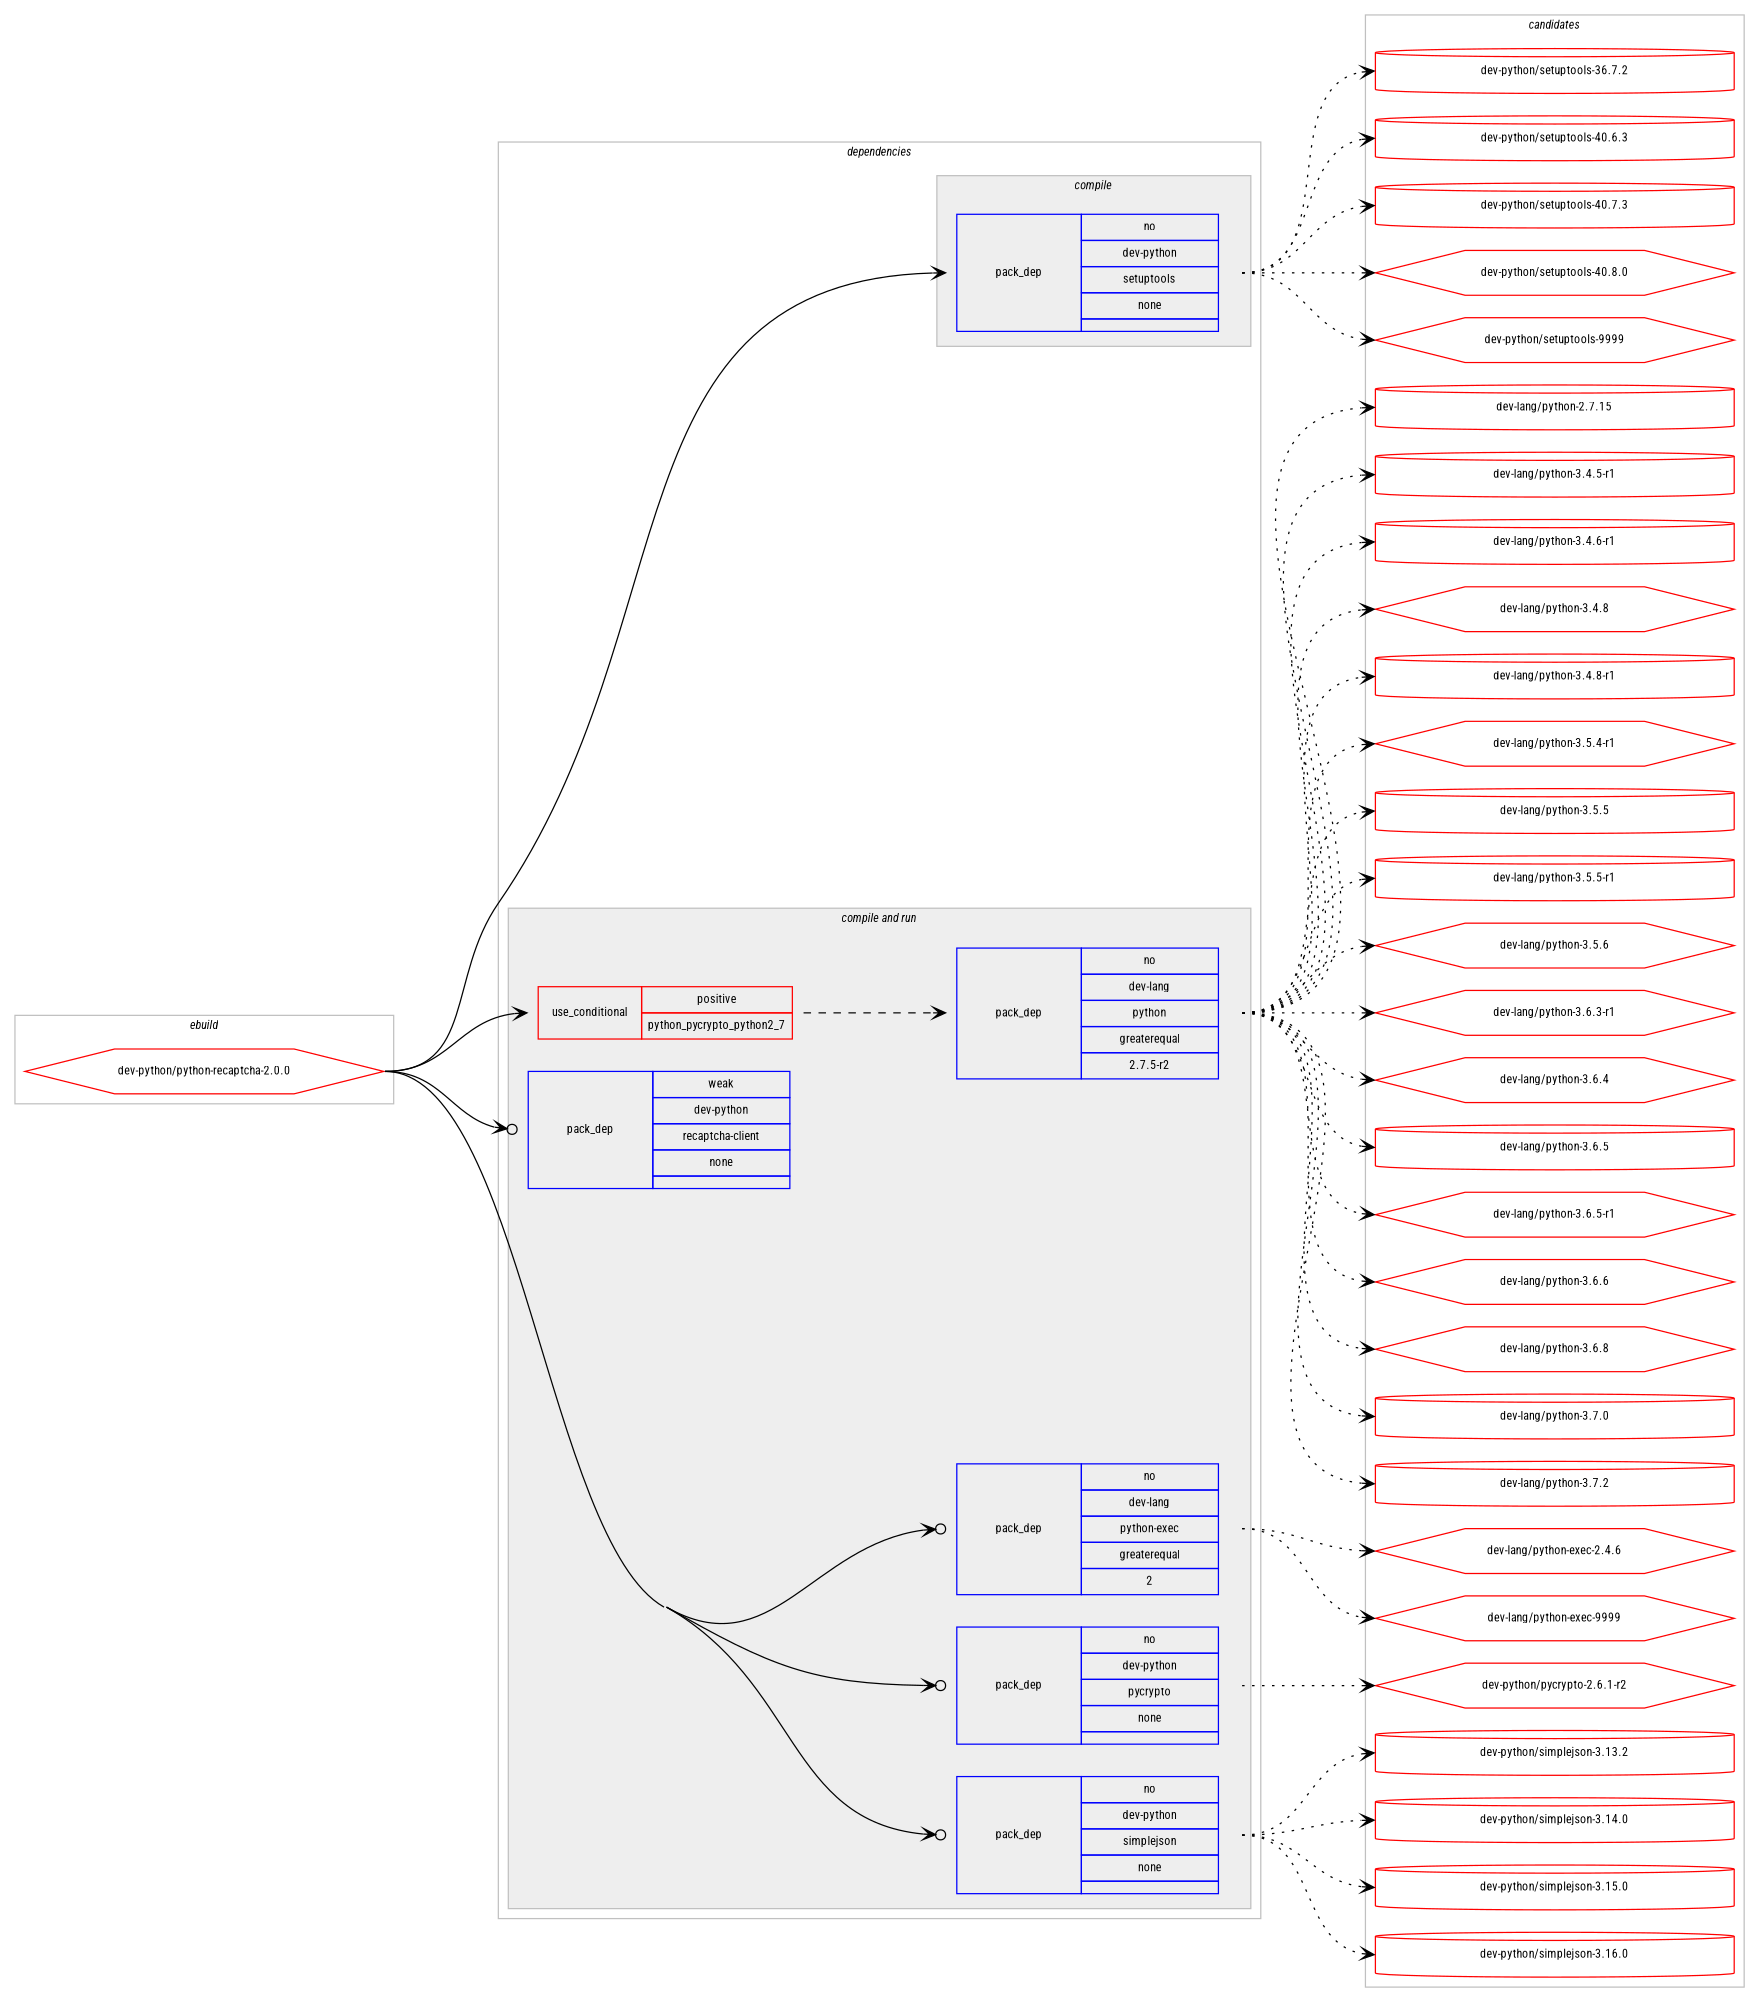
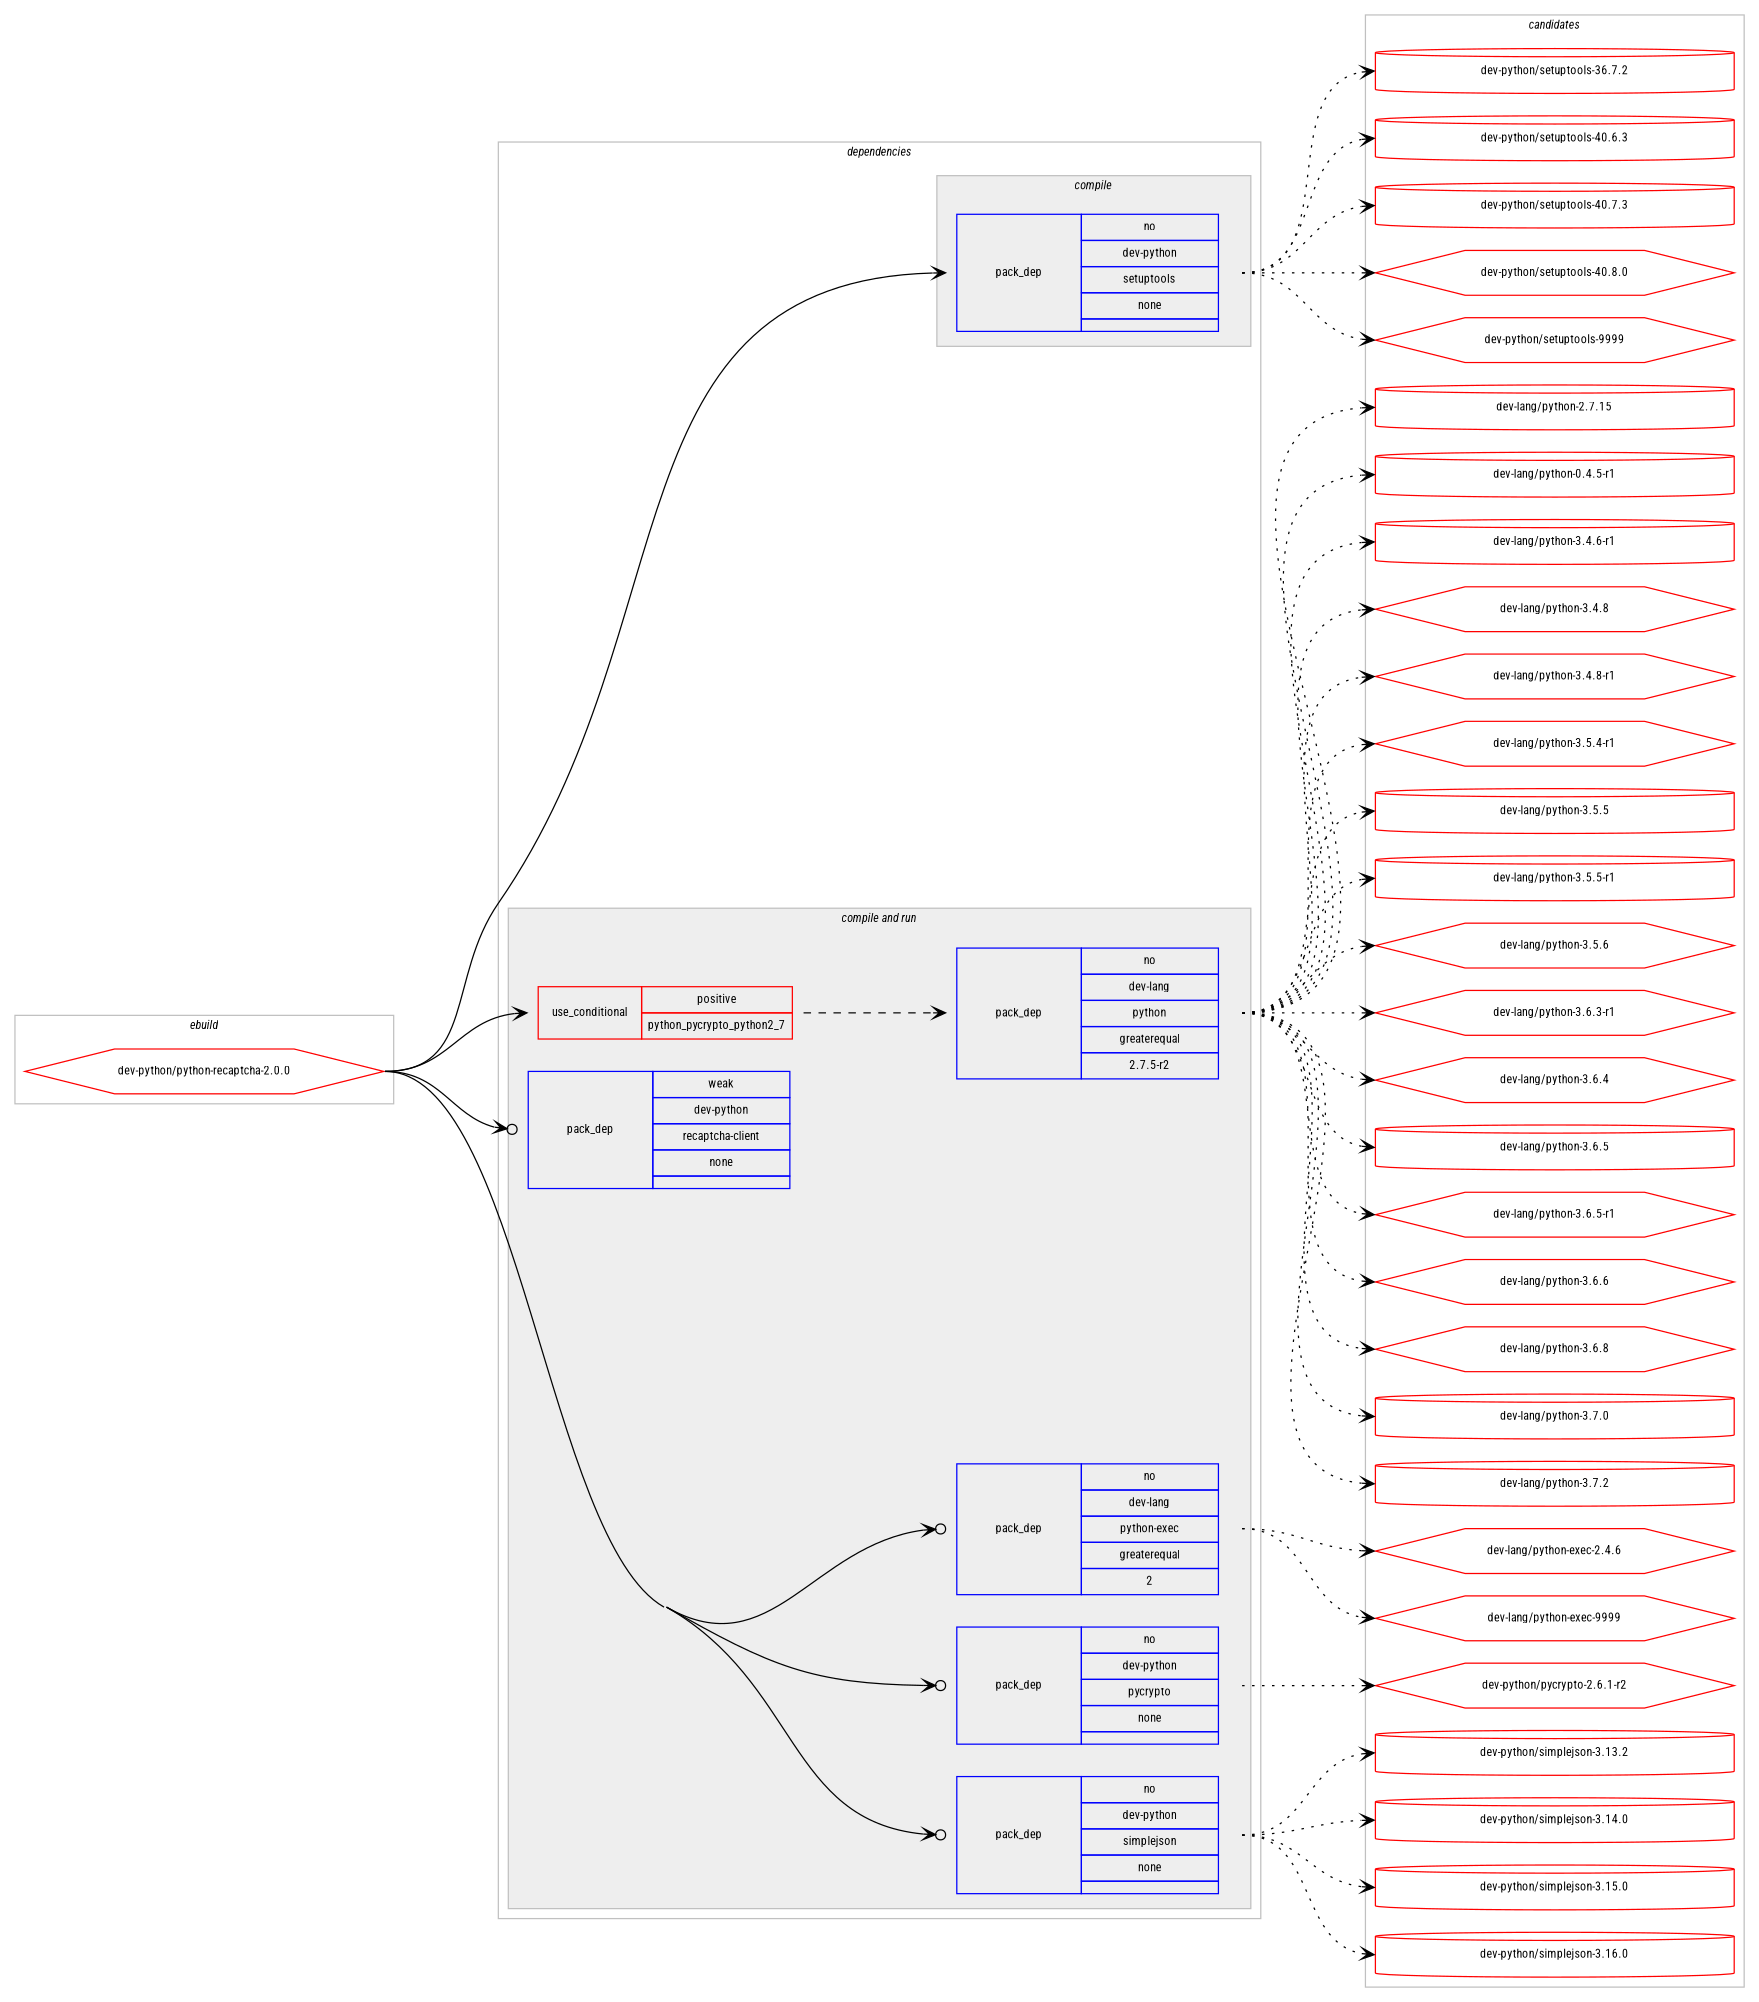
node "dev-lang/python-3.4.5-r1": label "dev-lang/python-3.4.5-r1" -> "dev-lang/python-0.4.5-r1"
node "dev-lang/python-3.4.8-r1": shape cylinder -> hexagon
